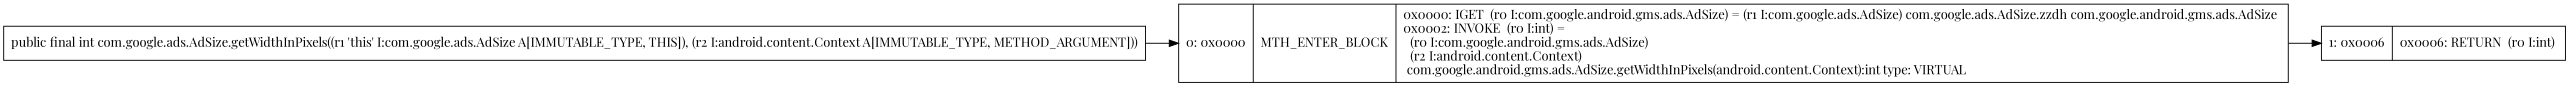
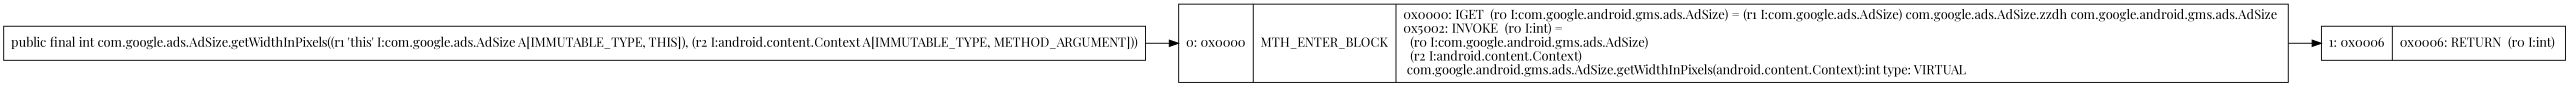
node "0: 0x0000": text "0x0002: INVOKE  (r0 I:int) =" -> "0x5002: INVOKE  (r0 I:int) ="
